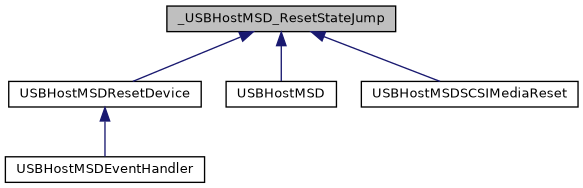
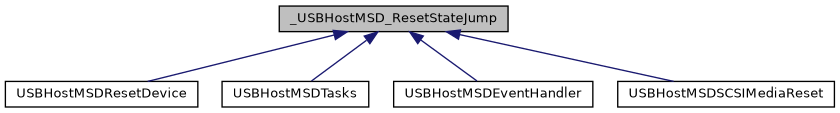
node "USBHostMSD": label "USBHostMSD" -> "USBHostMSDTasks"
edge "USBHostMSDEventHandler" -> "USBHostMSDResetDevice": now "USBHostMSDEventHandler" -> "_USBHostMSD_ResetStateJump"
